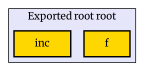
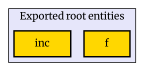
cluster "Exported root root": label "Exported root root" -> "Exported root entities"
